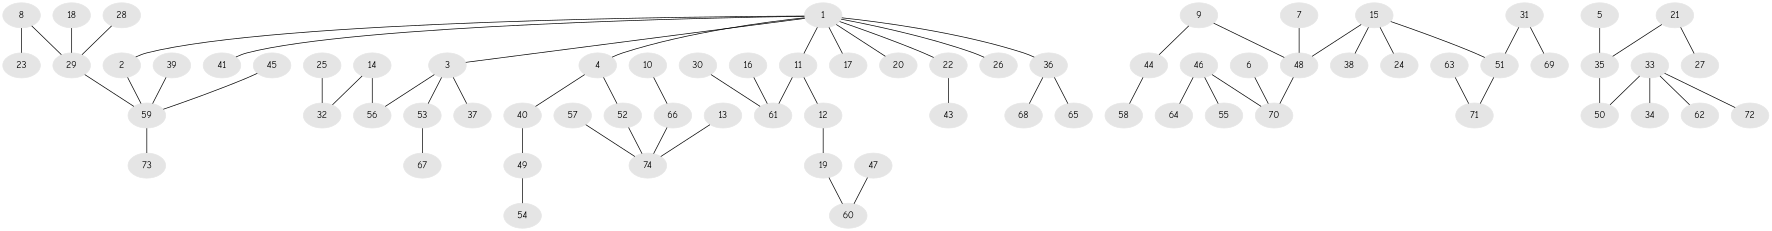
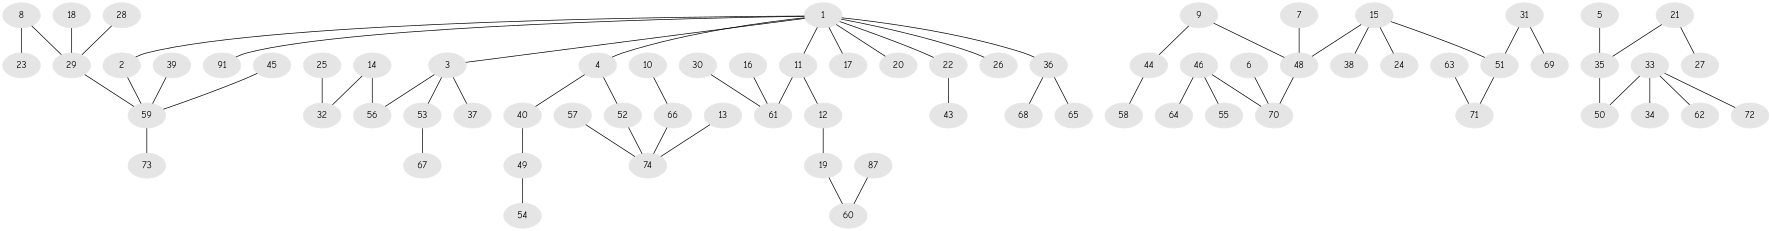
node "41": label "41" -> "91"
node "47": label "47" -> "87"
